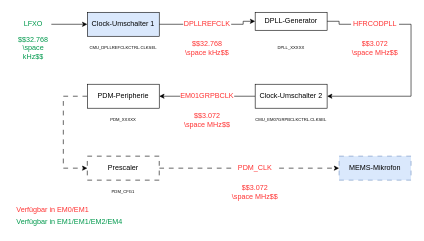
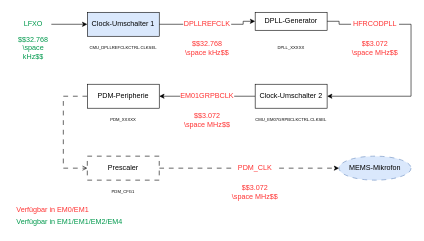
edge "PDM-Peripherie" -> "Prescaler": arrowhead classic -> open
node "MEMS-Mikrofon": shape rectangle -> ellipse
